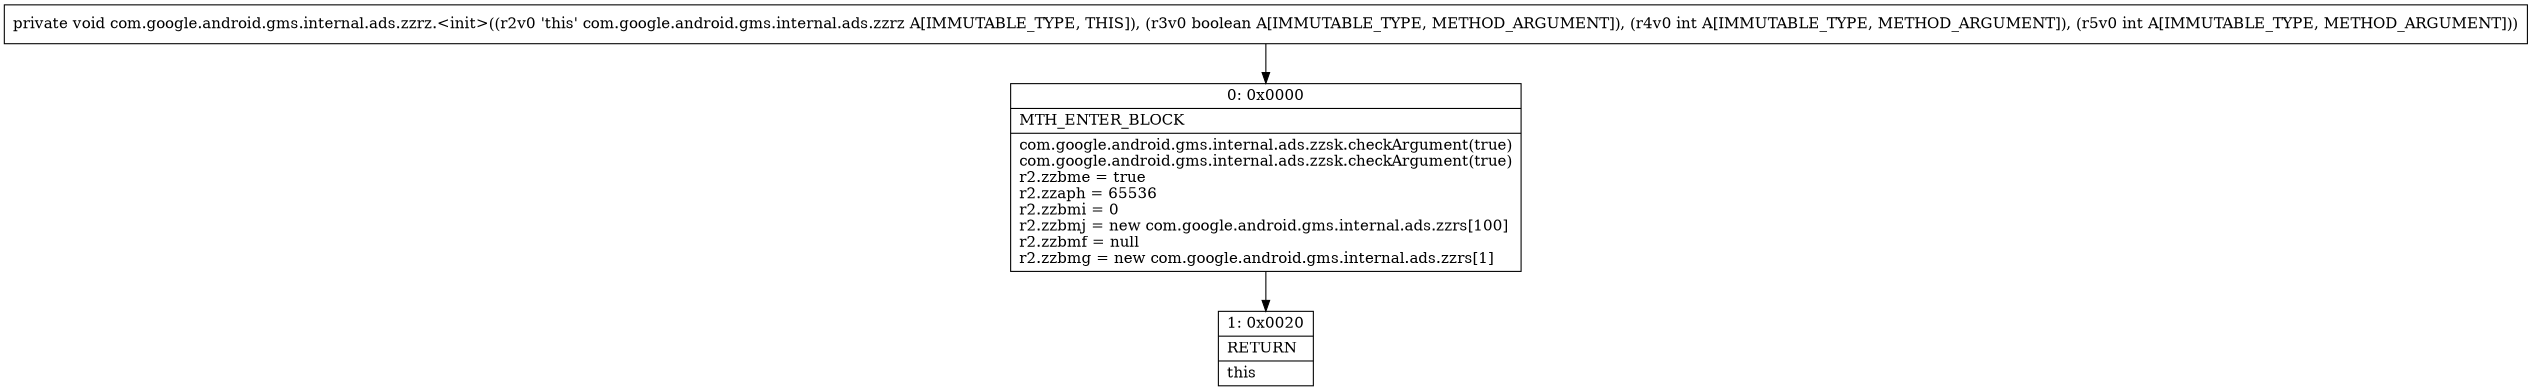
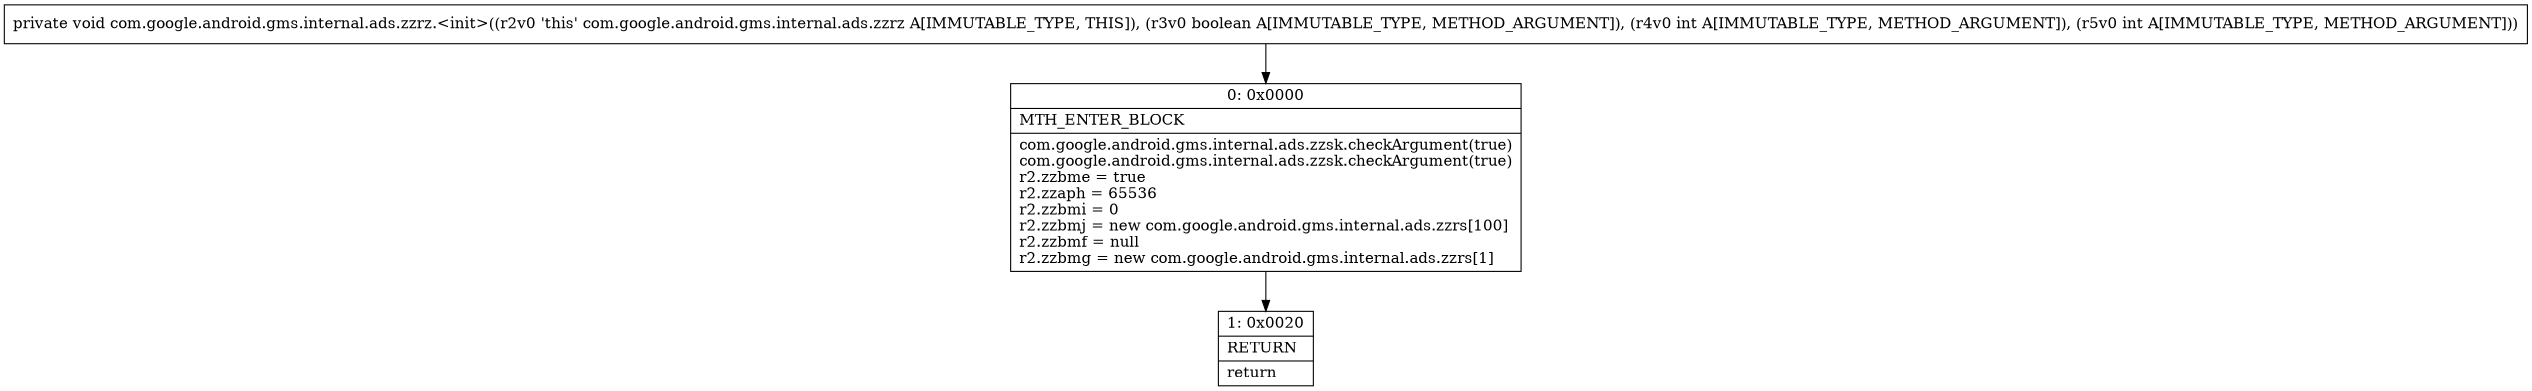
node "1: 0x0020": text "this" -> "return"
